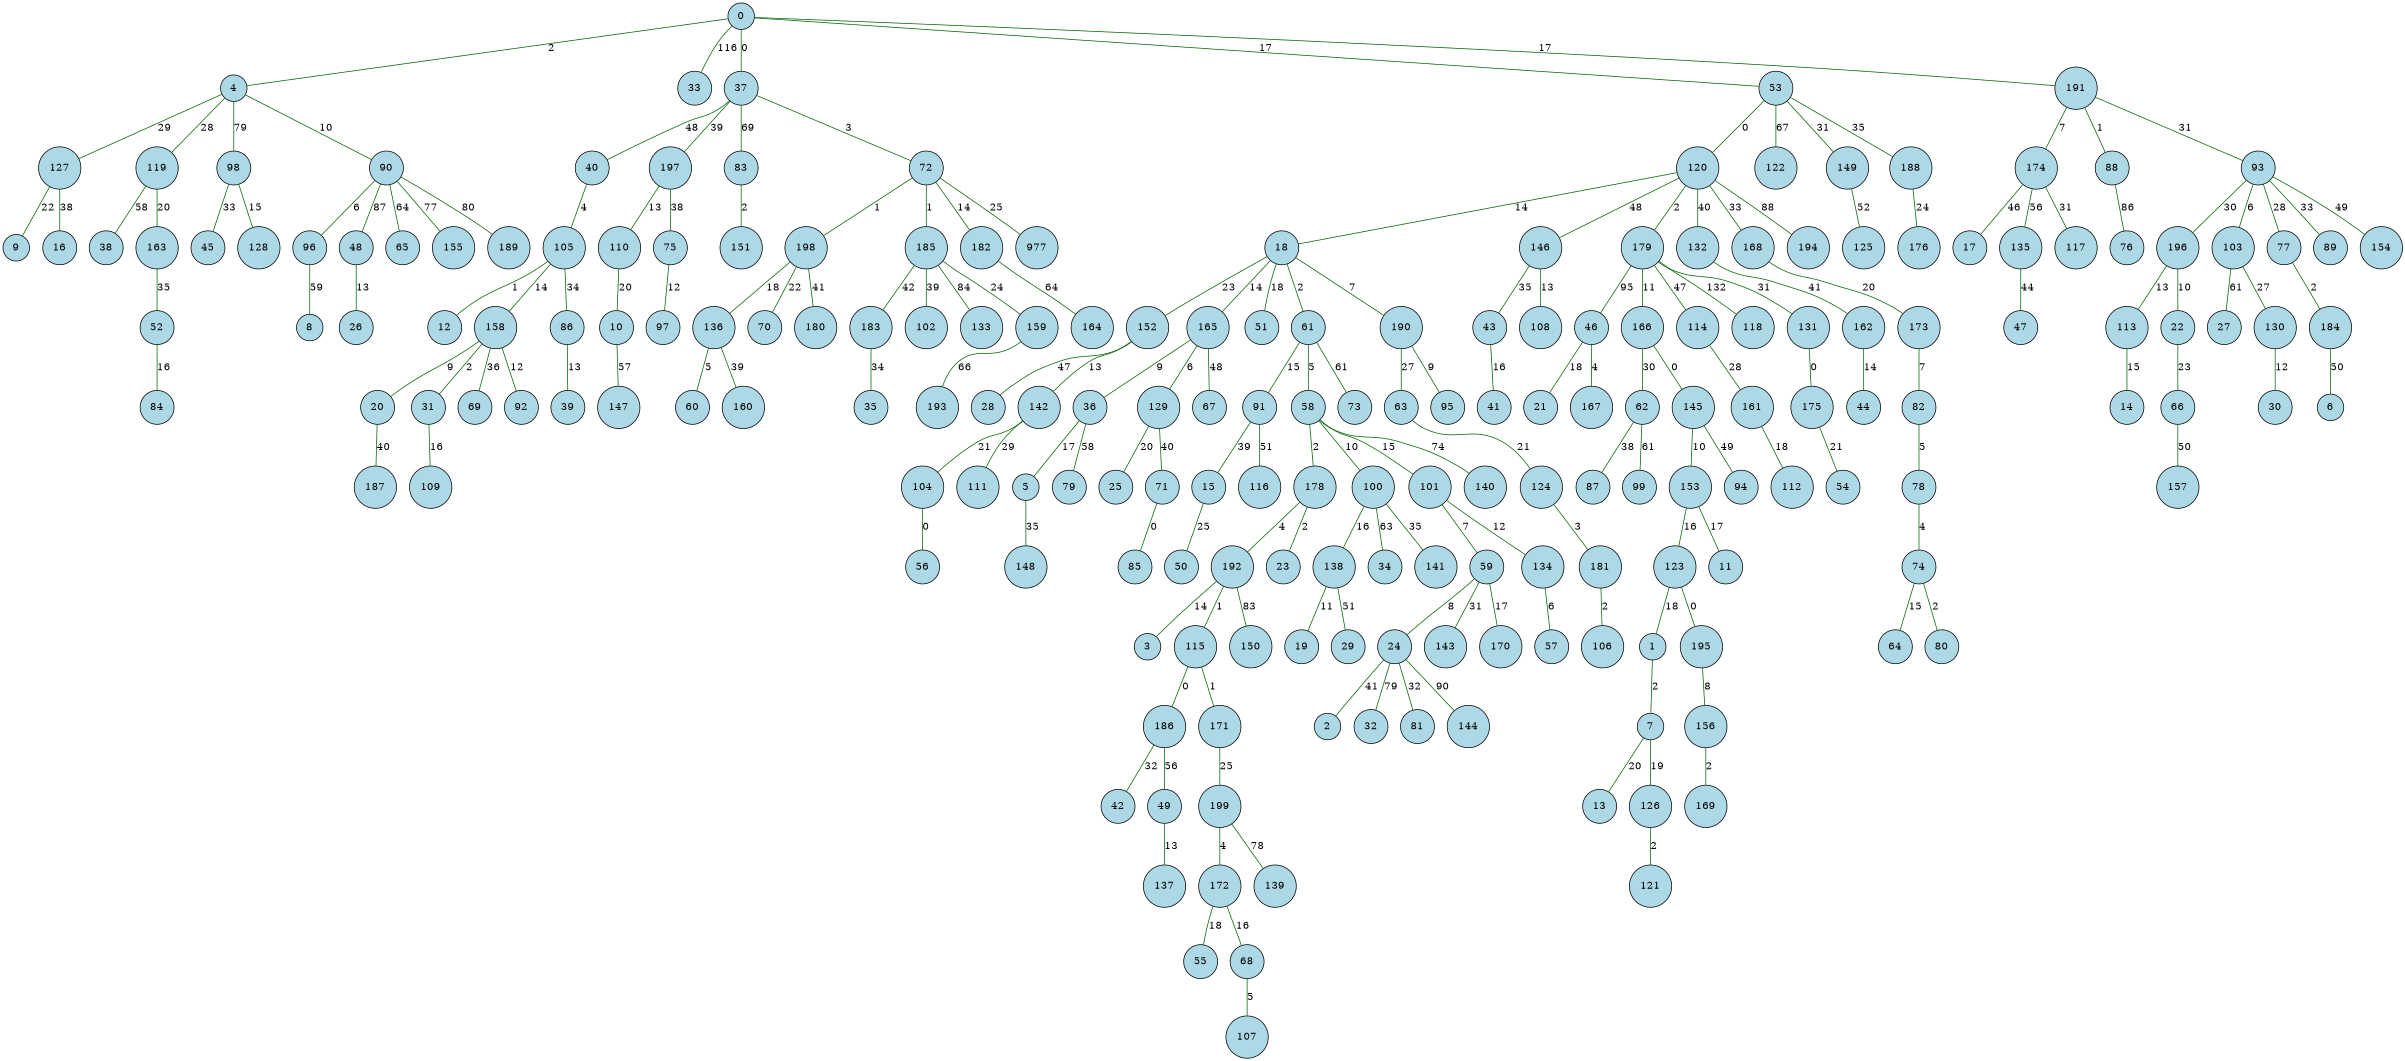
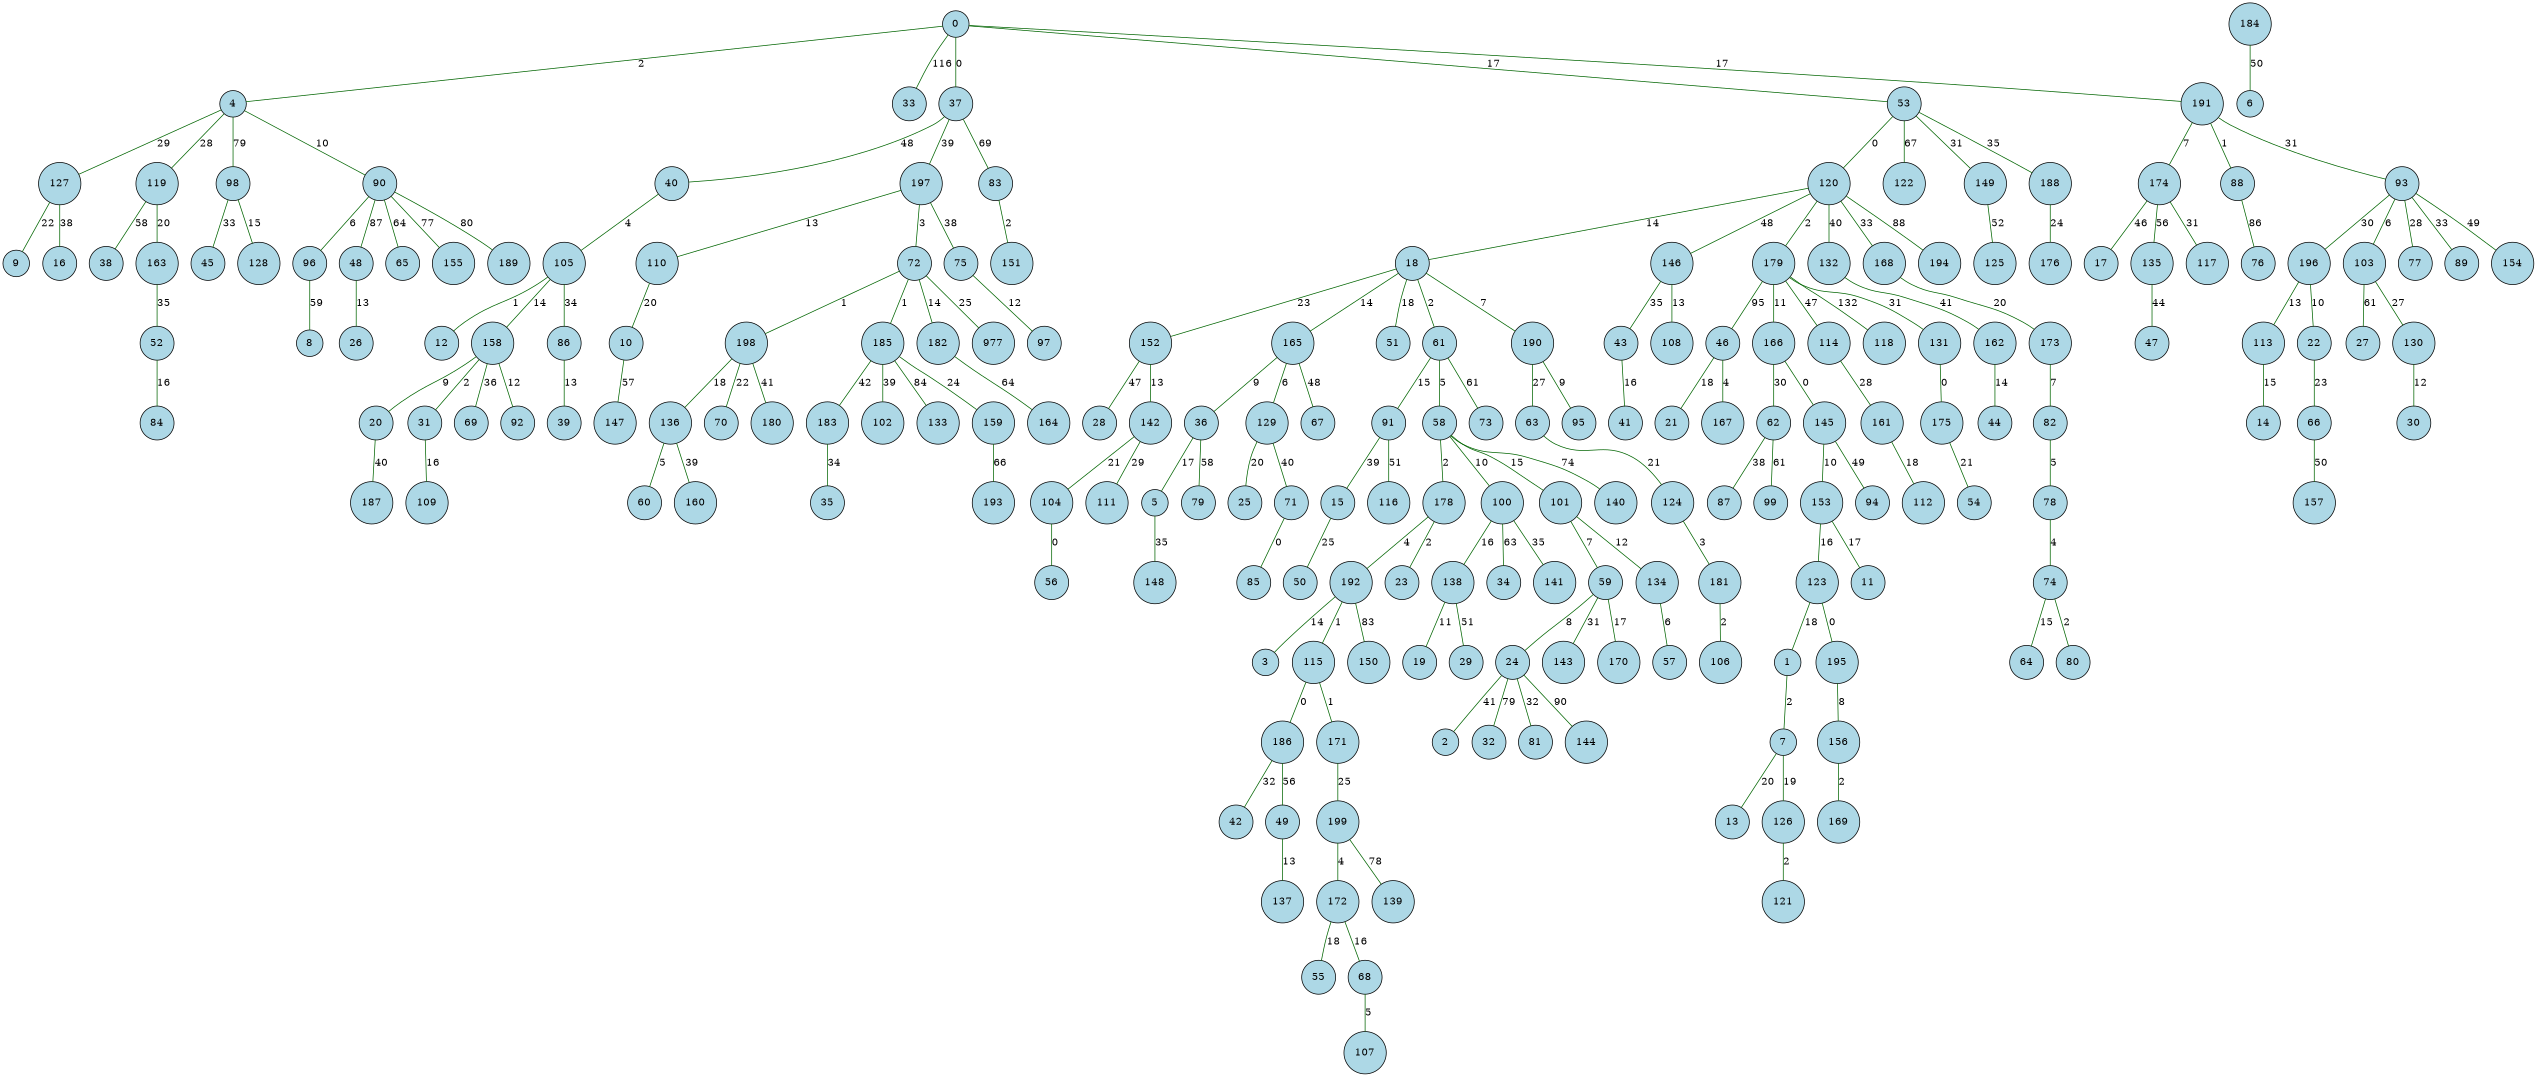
edge "37" -- "72": now "197" -- "72"
edge "77" -- "184": removed, label "2"
